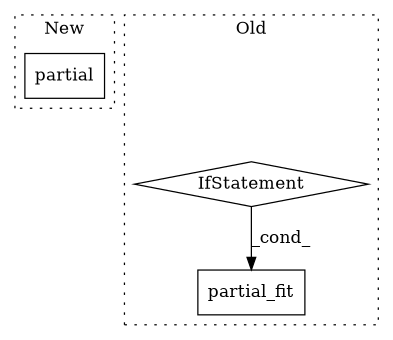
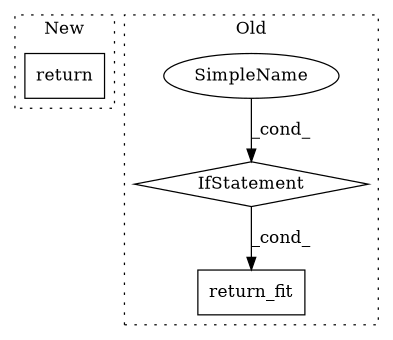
node "partial": label "partial" -> "return"
node "SimpleName": added
node "partial_fit": label "partial_fit" -> "return_fit"
